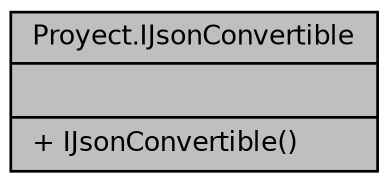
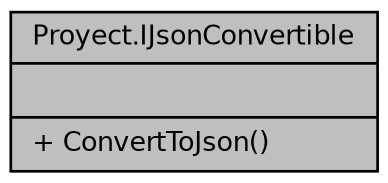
node "Proyect.IJsonConvertible": text "+ IJsonConvertible()" -> "+ ConvertToJson()"
